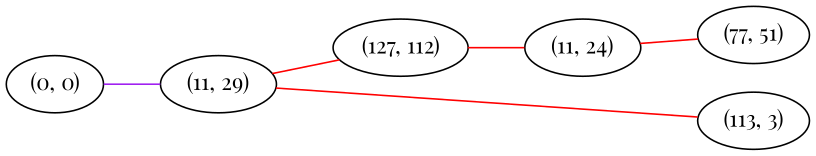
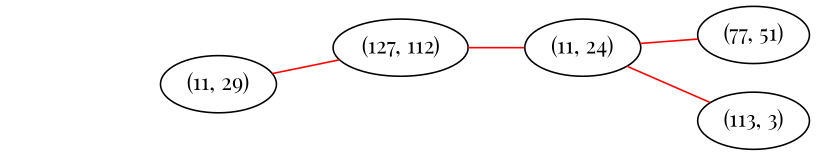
node "(0, 0)": removed
edge "(11, 29)" -- "(113, 3)": now "(11, 24)" -- "(113, 3)"
